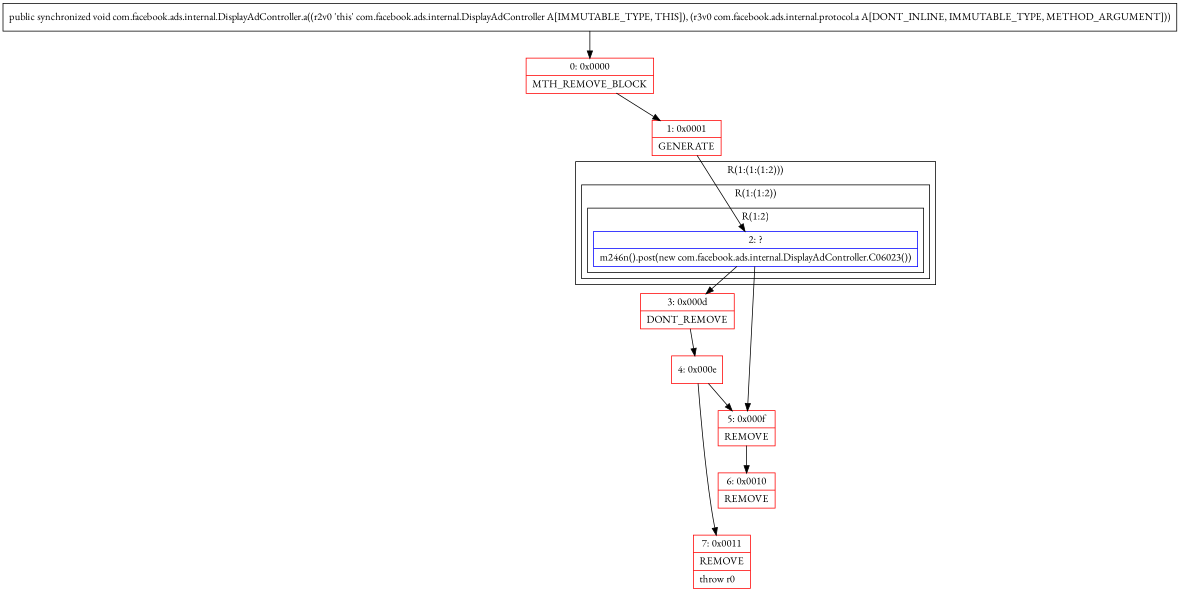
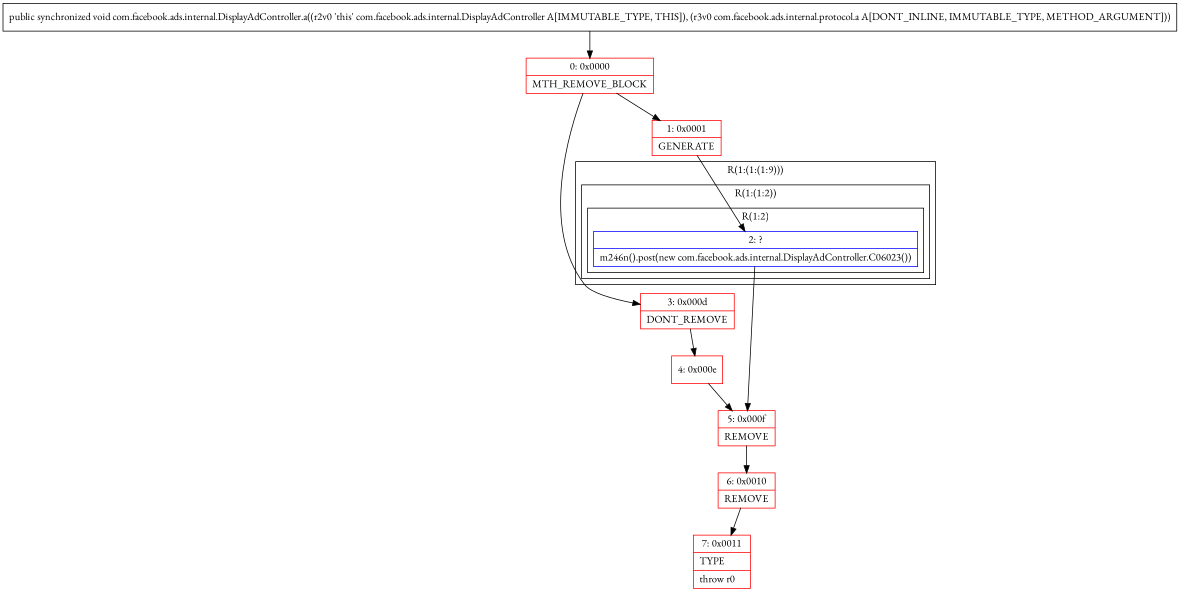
cluster "R(1:(1:(1:2)))": label "R(1:(1:(1:2)))" -> "R(1:(1:(1:9)))"
edge "2: ?" -> "3: 0x000d": now "0: 0x0000" -> "3: 0x000d"
edge "4: 0x000e" -> "7: 0x0011": now "6: 0x0010" -> "7: 0x0011"
node "7: 0x0011": text "REMOVE" -> "TYPE"
